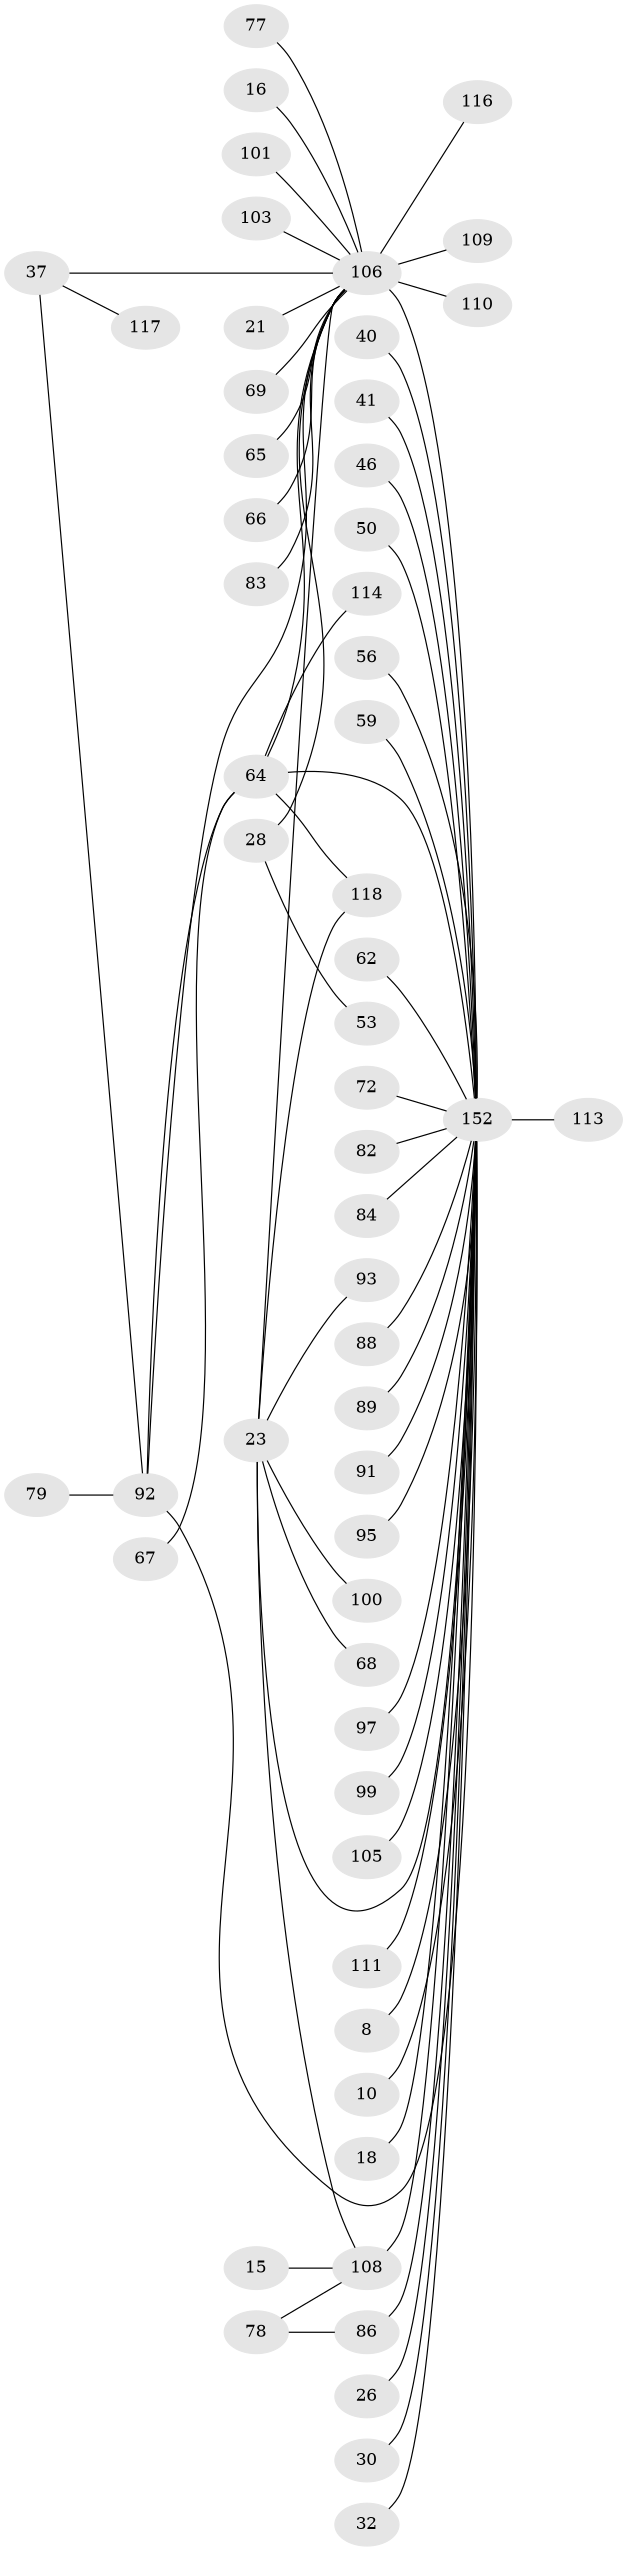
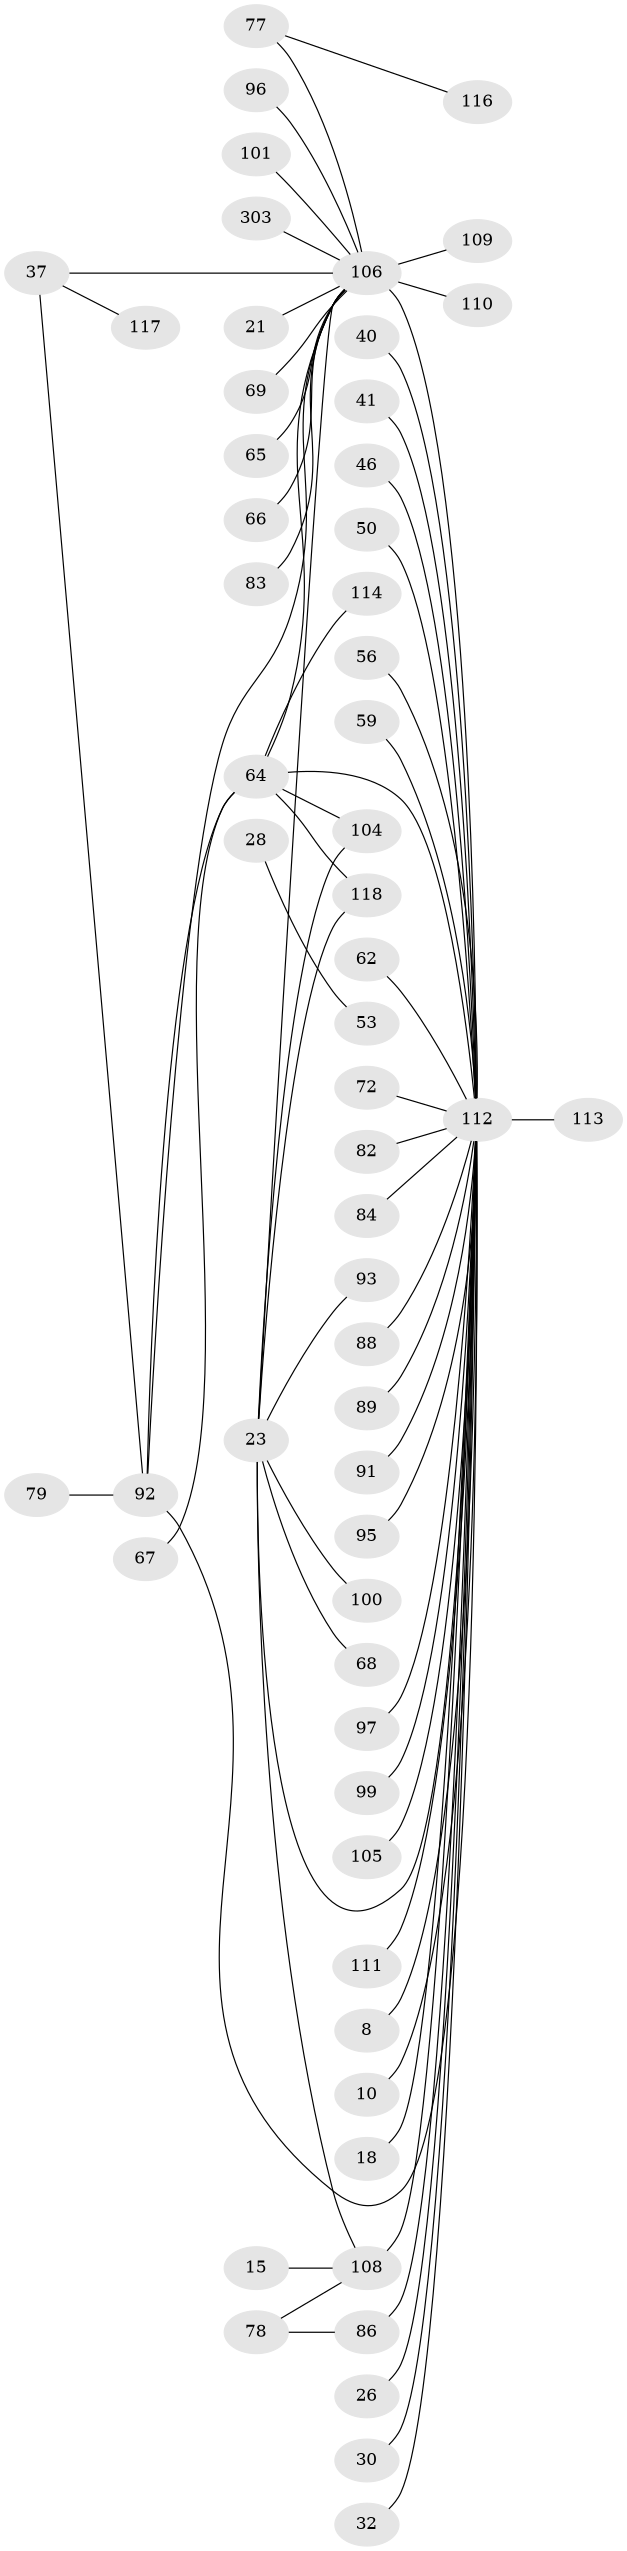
node "16": label "16" -> "96"
edge "116" -- "106": now "116" -- "77"
node "103": label "103" -> "303"
edge "106" -- "28": removed
node "104": added
node "152": label "152" -> "112"
